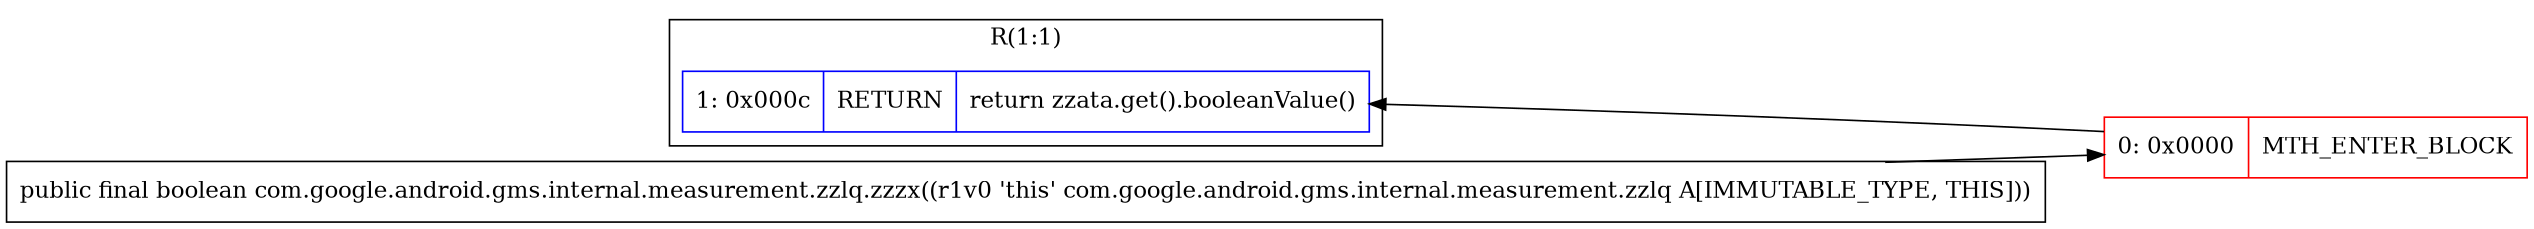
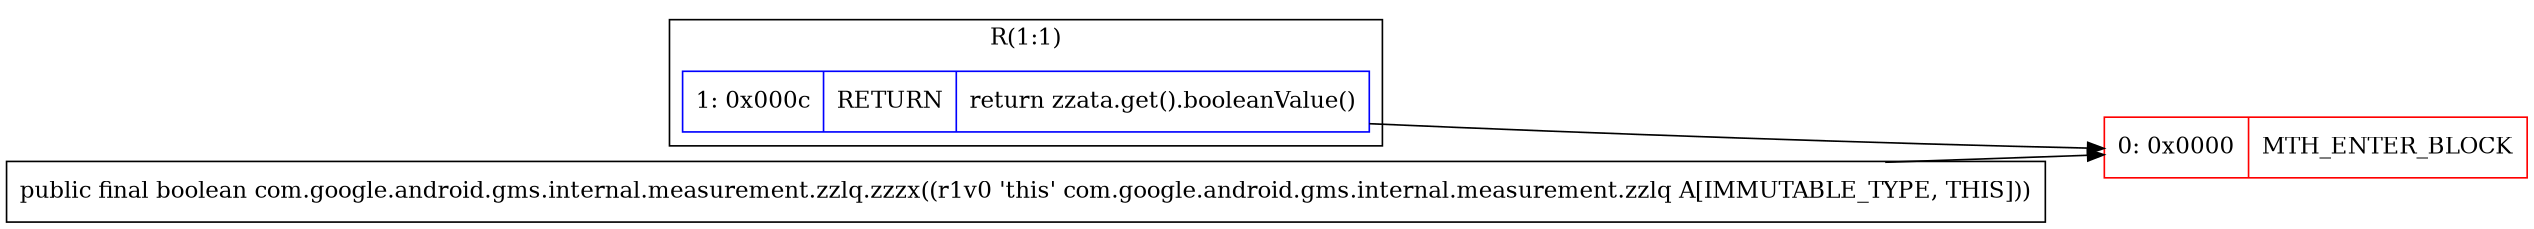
edge "0: 0x0000" -> "1: 0x000c": reversed
